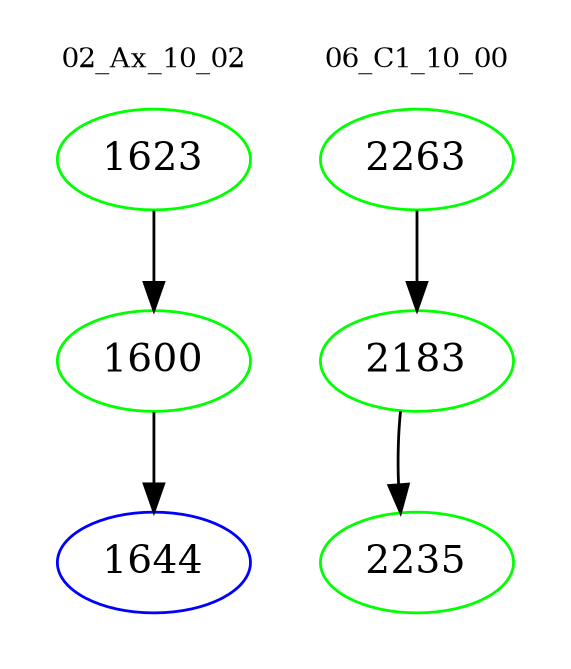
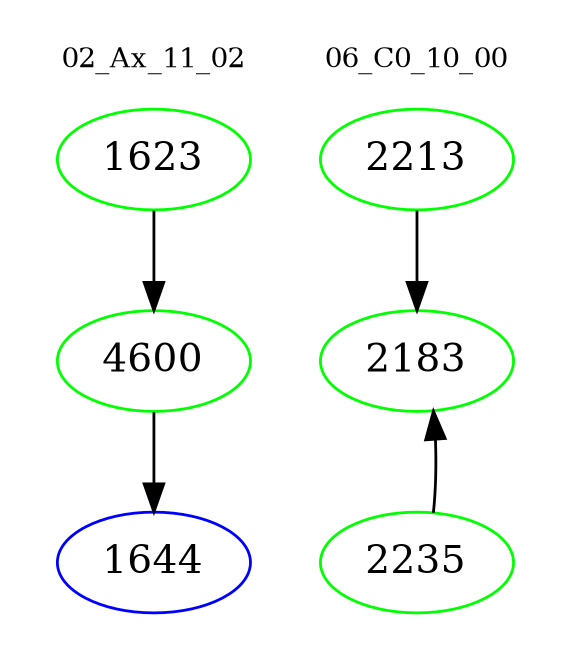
cluster "02_Ax_10_02": label "02_Ax_10_02" -> "02_Ax_11_02"
cluster "06_C1_10_00": label "06_C1_10_00" -> "06_C0_10_00"
node "2263": label "2263" -> "2213"
node "1600": label "1600" -> "4600"
edge "2183" -> "2235": reversed
